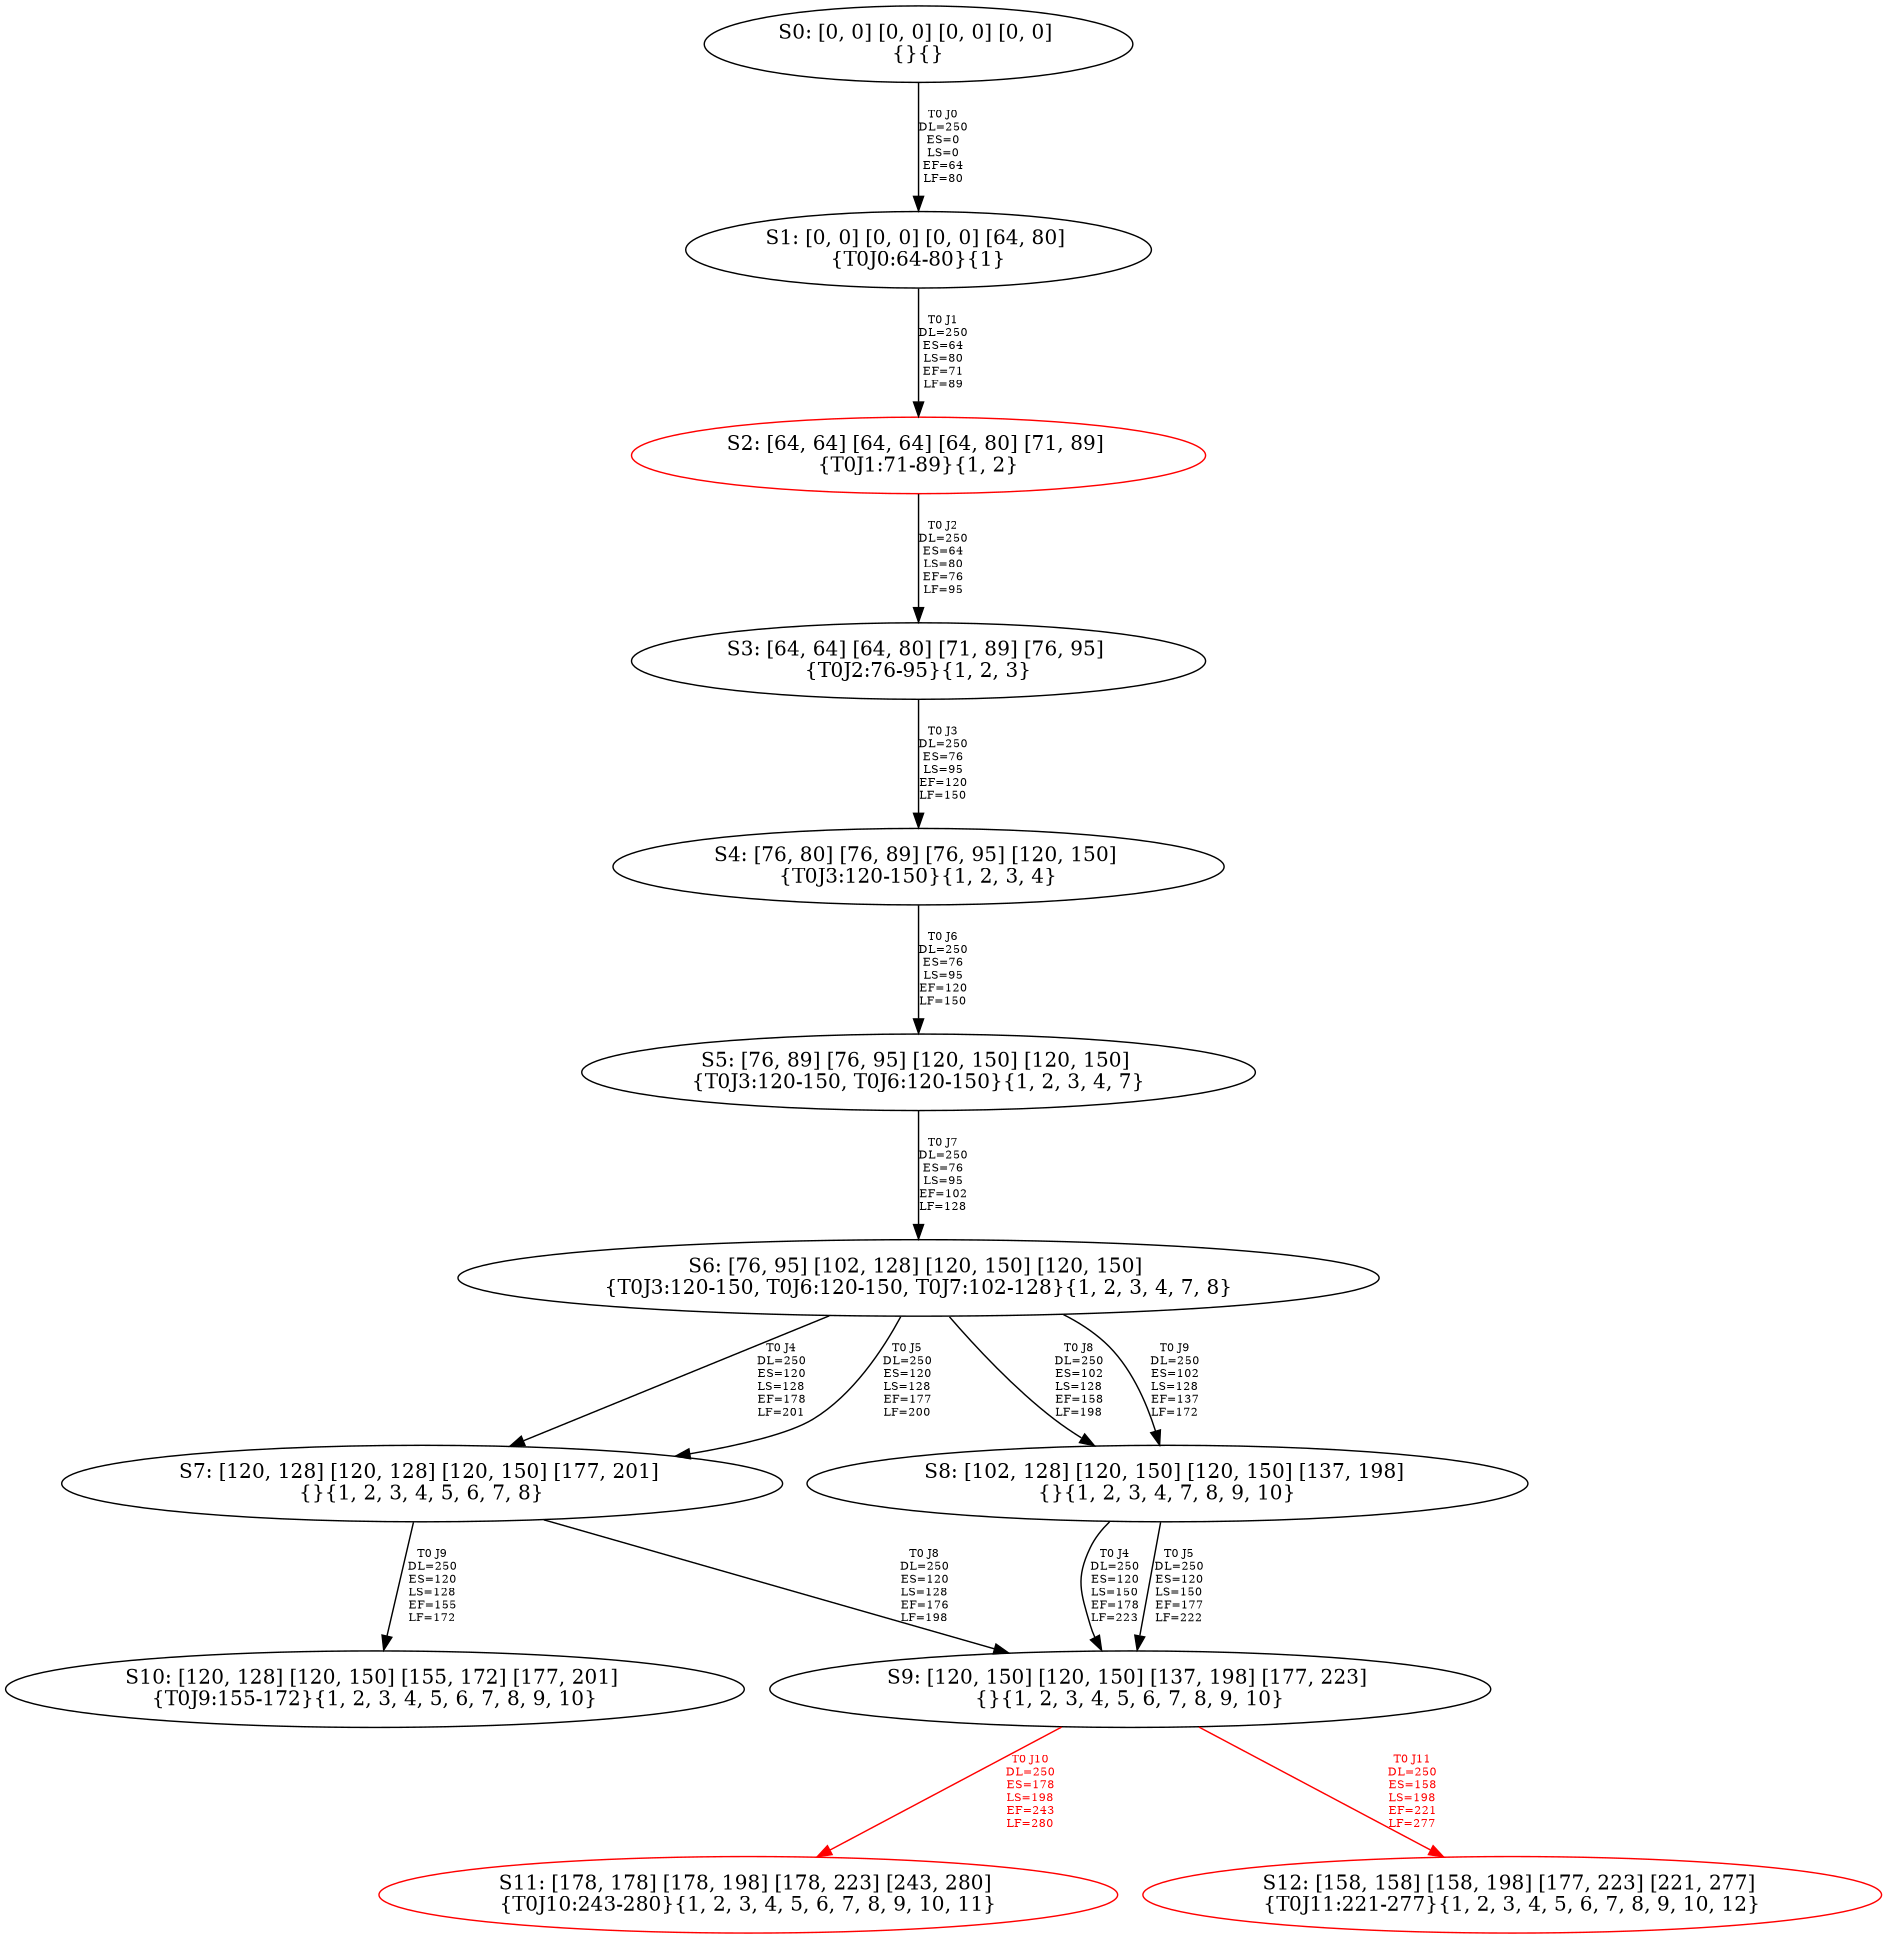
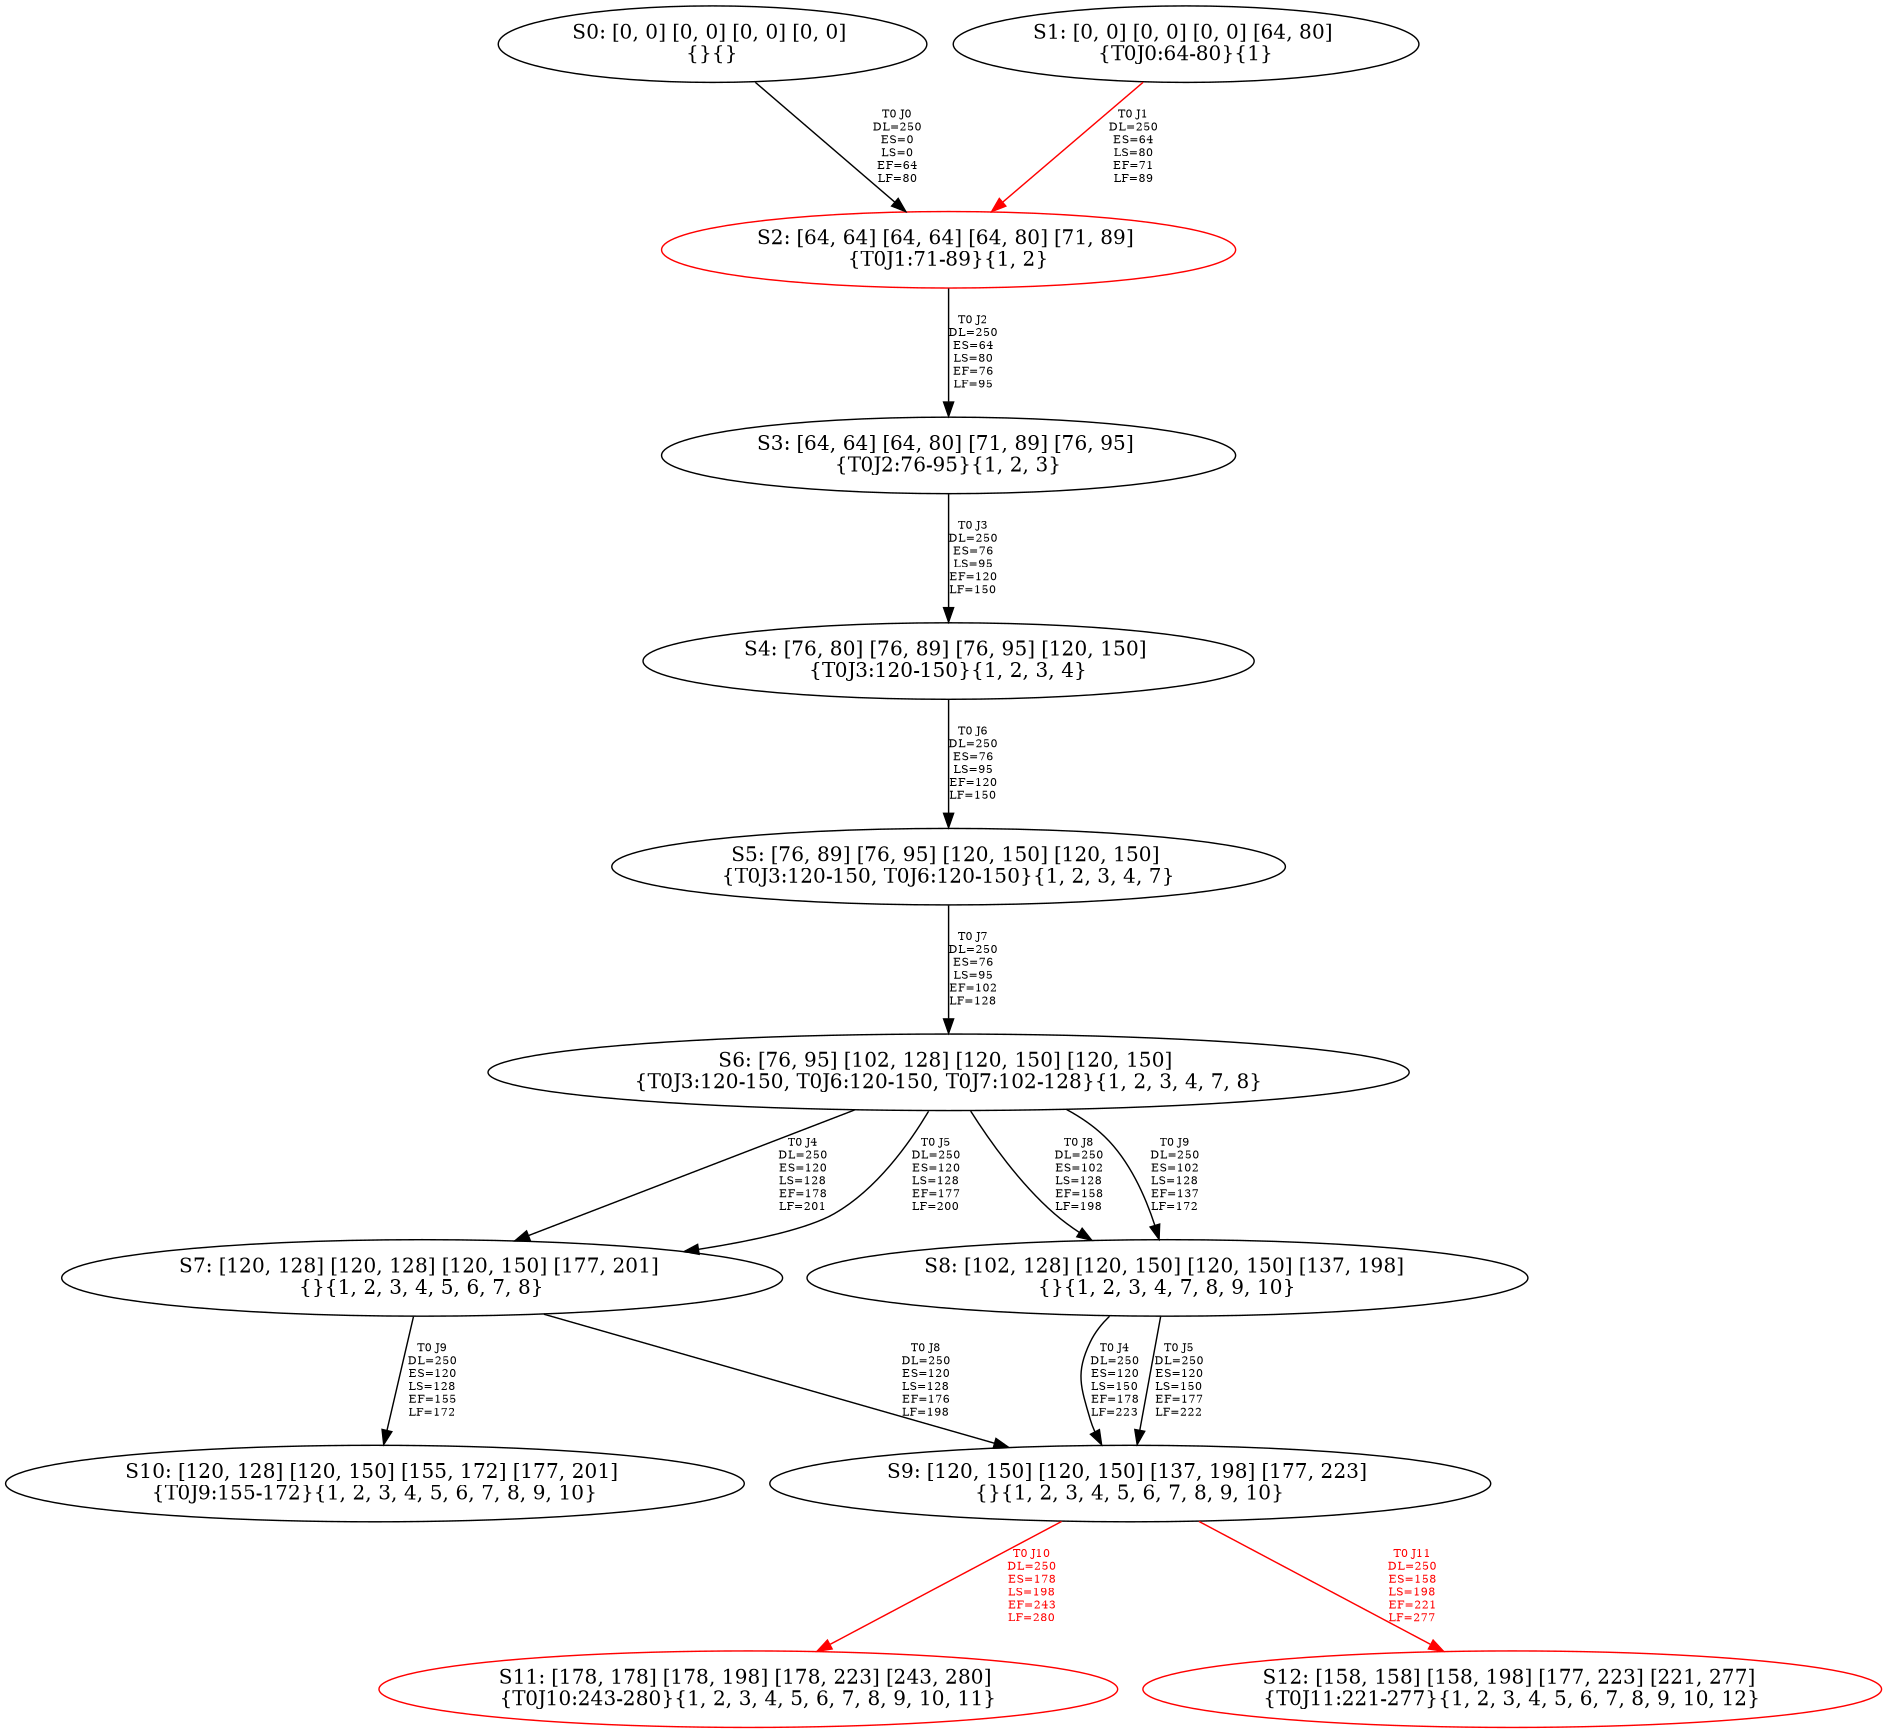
edge "S0: [0, 0] [0, 0] [0, 0] [0, 0] {}{}" -> "S1: [0, 0] [0, 0] [0, 0] [64, 80] {T0J0:64-80}{1}": now "S0: [0, 0] [0, 0] [0, 0] [0, 0] {}{}" -> "S2: [64, 64] [64, 64] [64, 80] [71, 89] {T0J1:71-89}{1, 2}"
edge "S1: [0, 0] [0, 0] [0, 0] [64, 80] {T0J0:64-80}{1}" -> "S2: [64, 64] [64, 64] [64, 80] [71, 89] {T0J1:71-89}{1, 2}": color black -> Red
